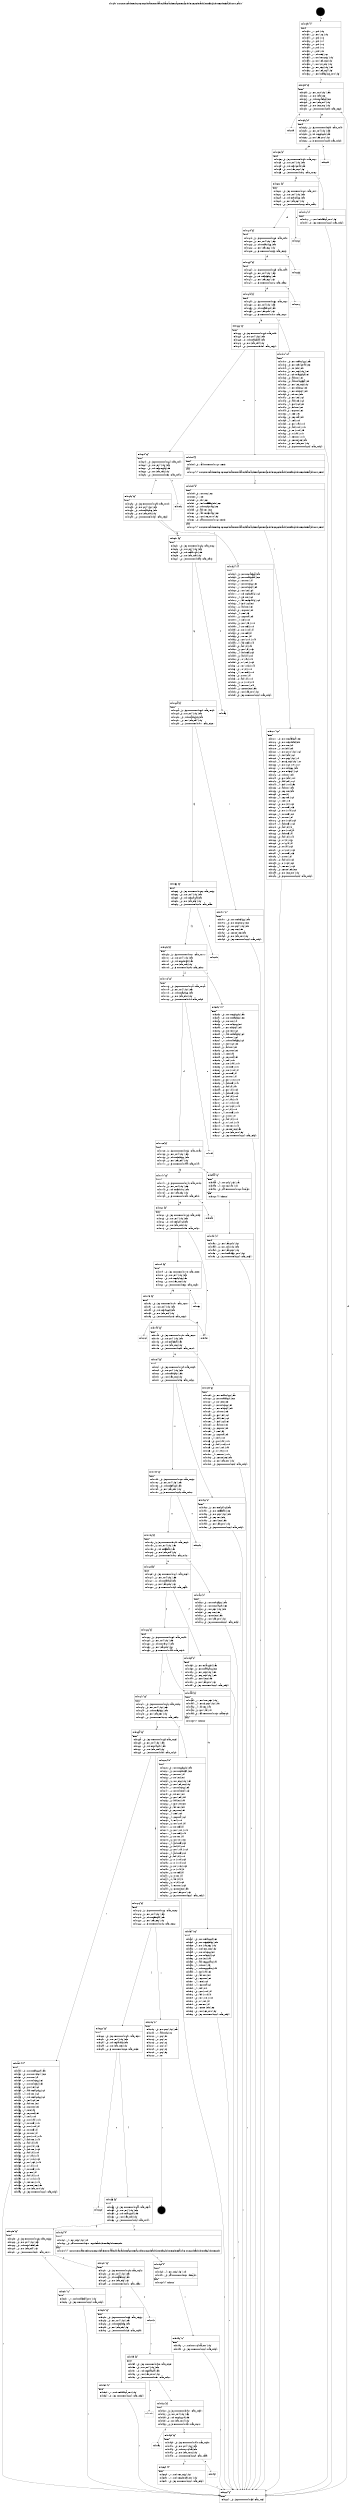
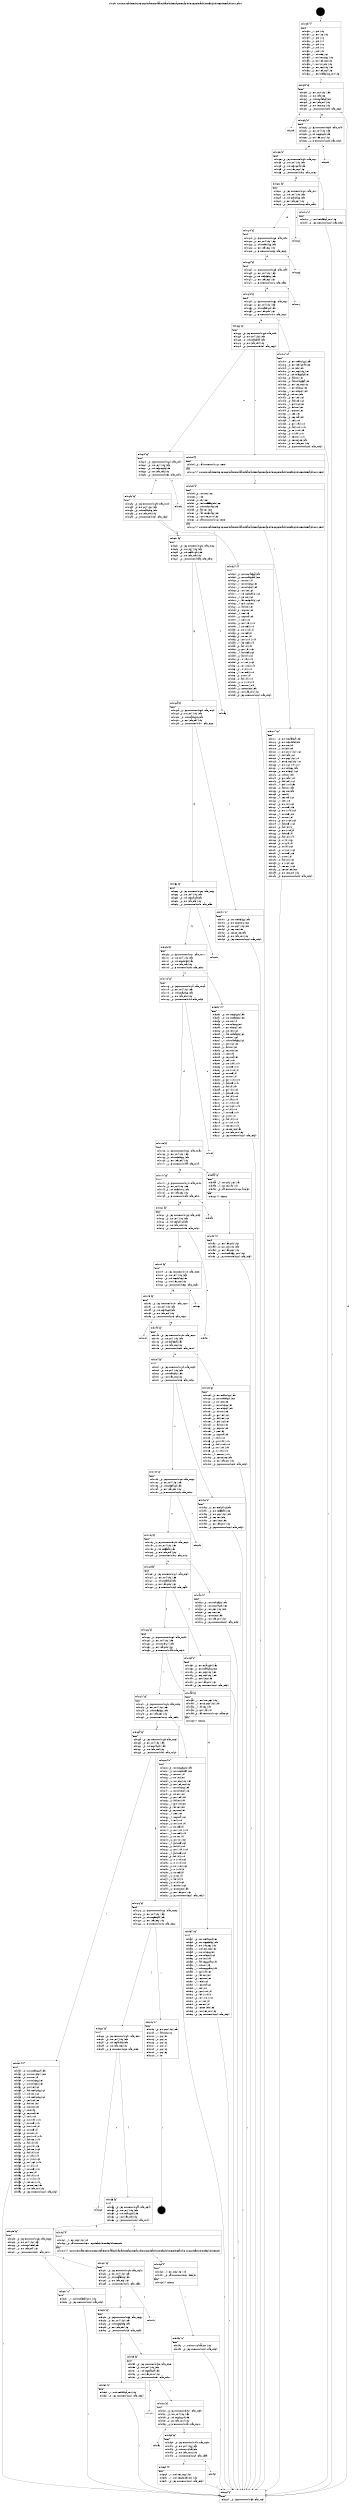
edge "0x401792 [25]" -> "0x4019e7": now "0x401792 [25]" -> "0x4017ab [25]"
edge "0x402042" -> "0x401909 [25]": now "0x4018f0 [25]" -> "0x401909 [25]"
